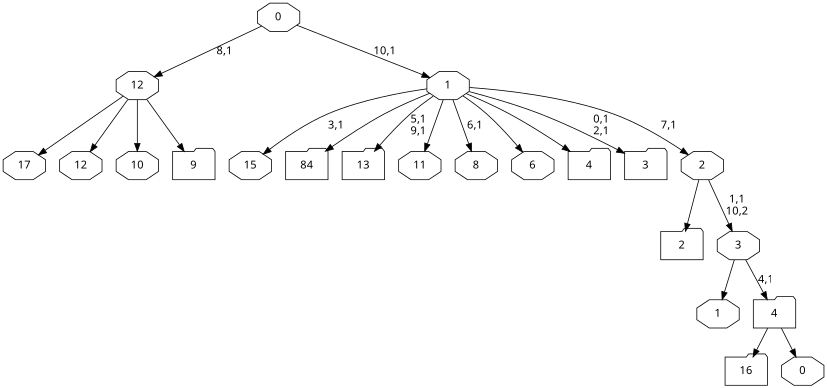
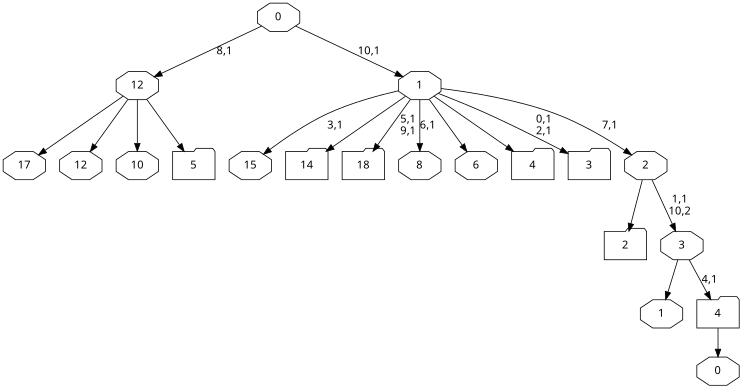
node "9": label "9" -> "5"
node "84": label "84" -> "14"
node "13": label "13" -> "18"
node "11": removed
node "16": removed
